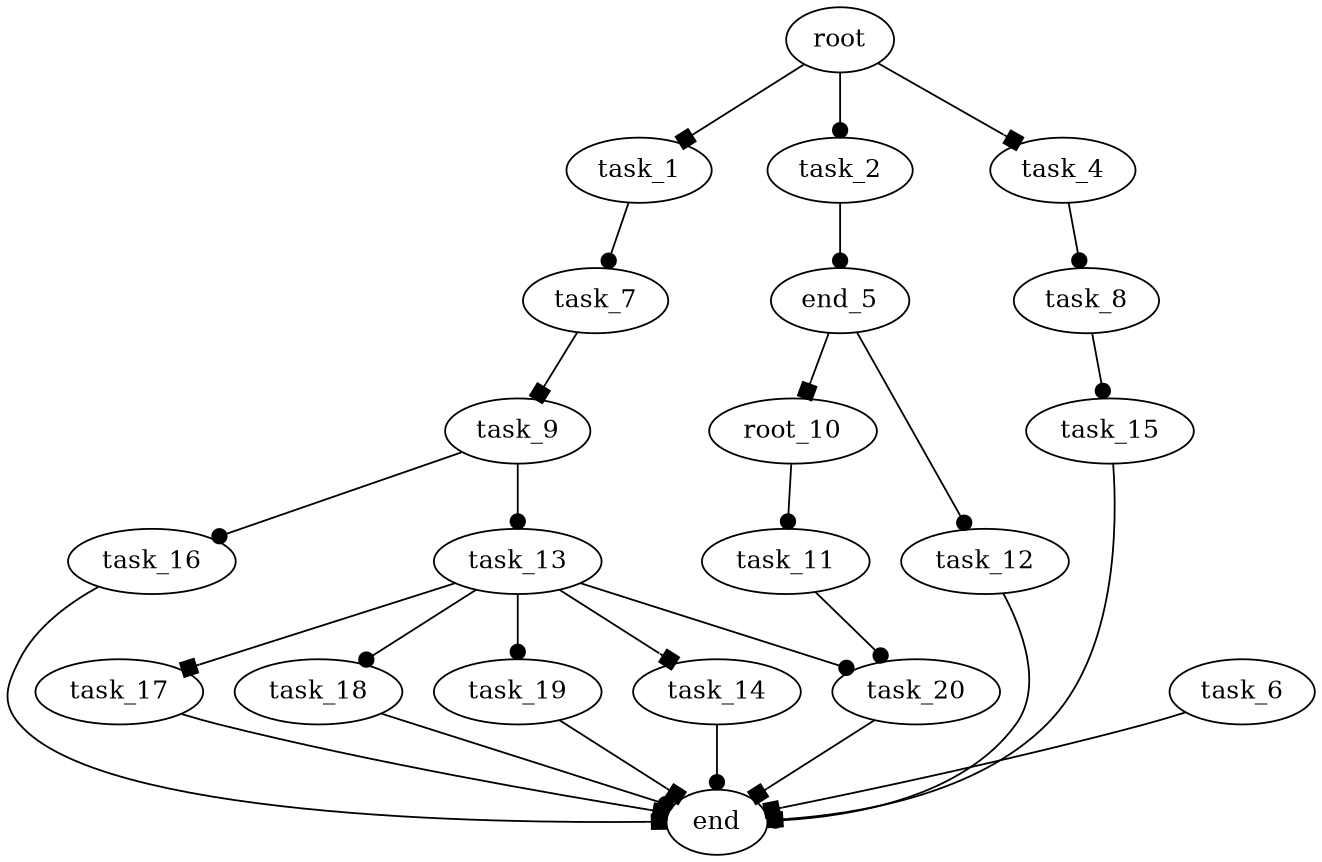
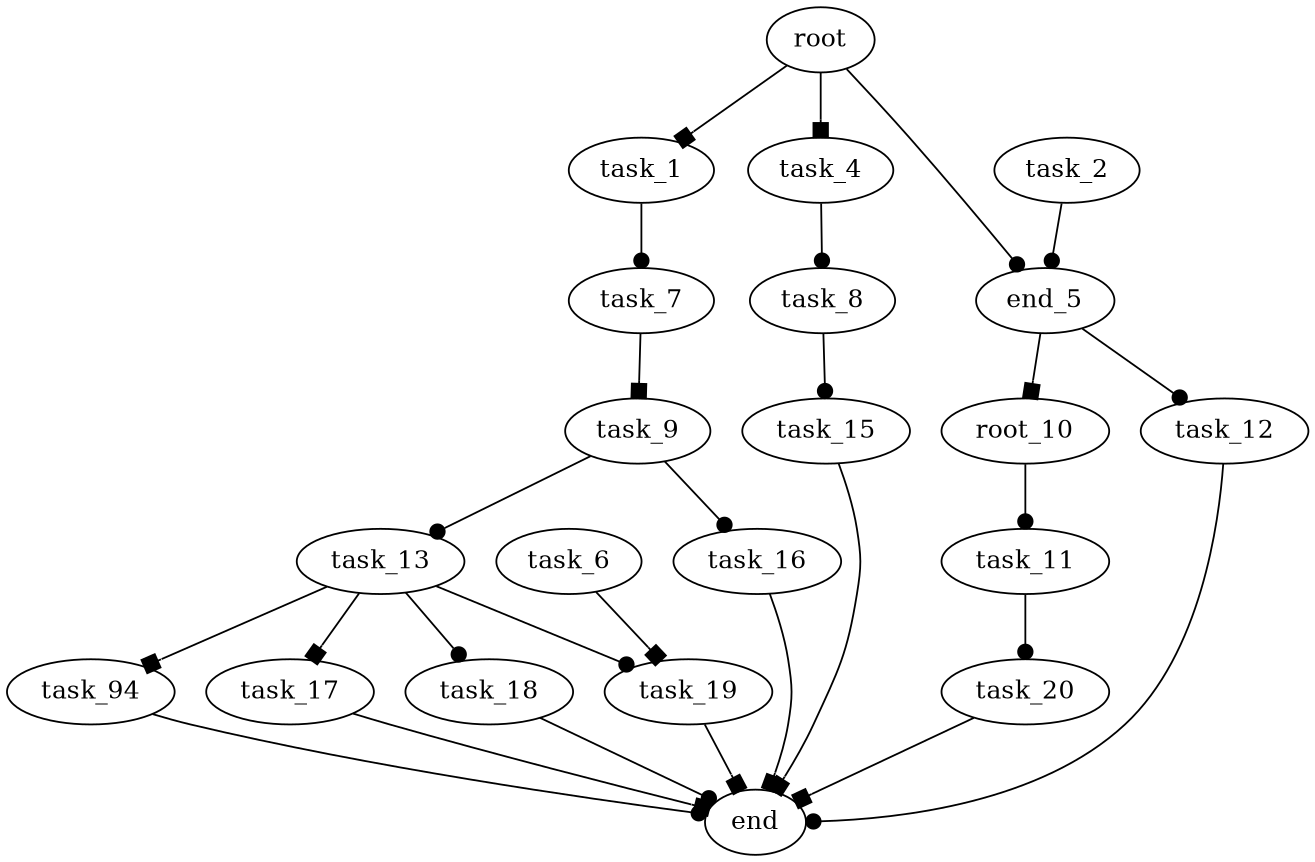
edge "root" -> "task_2": now "root" -> "end_5"
edge "task_13" -> "task_20": removed
node "task_14": label "task_14" -> "task_94"
edge "task_6" -> "end": now "task_6" -> "task_19"
